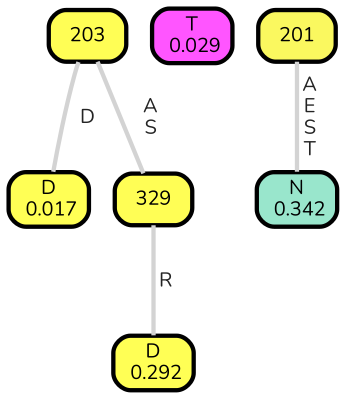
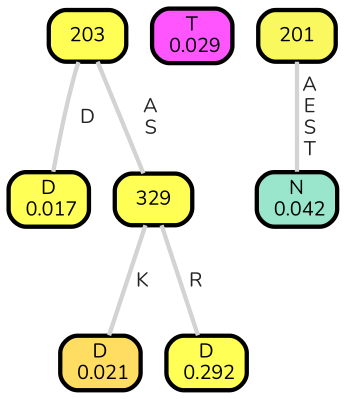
node "N 0.342": label "N 0.342" -> "N 0.042"
node "D 0.021": added
